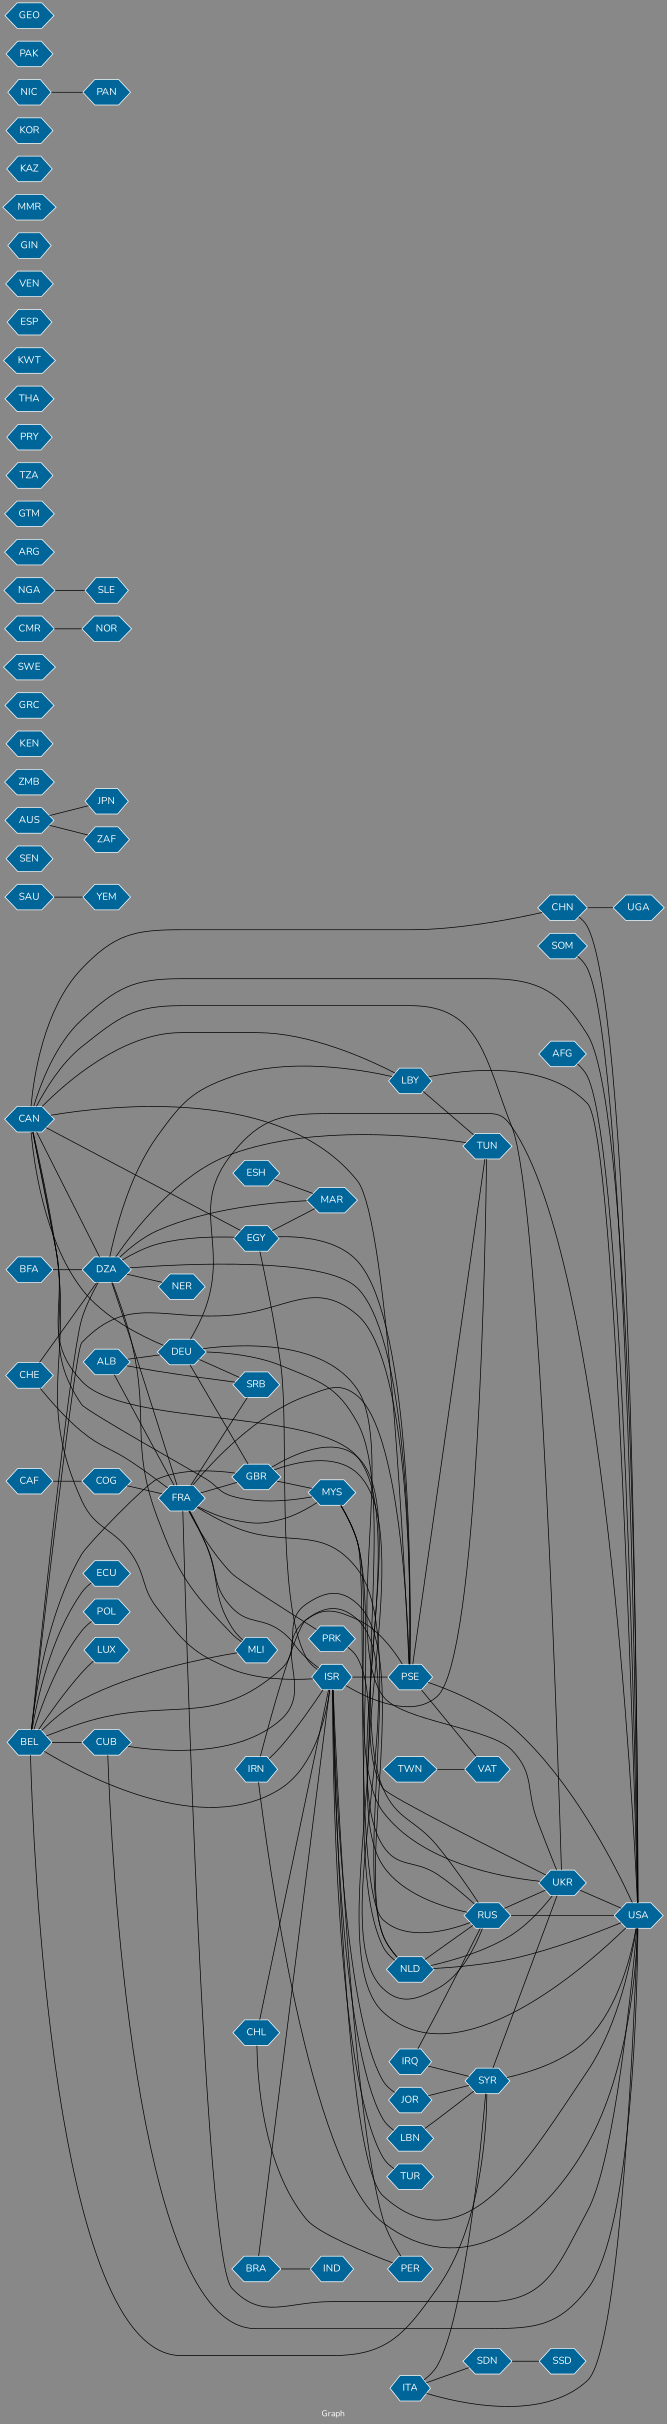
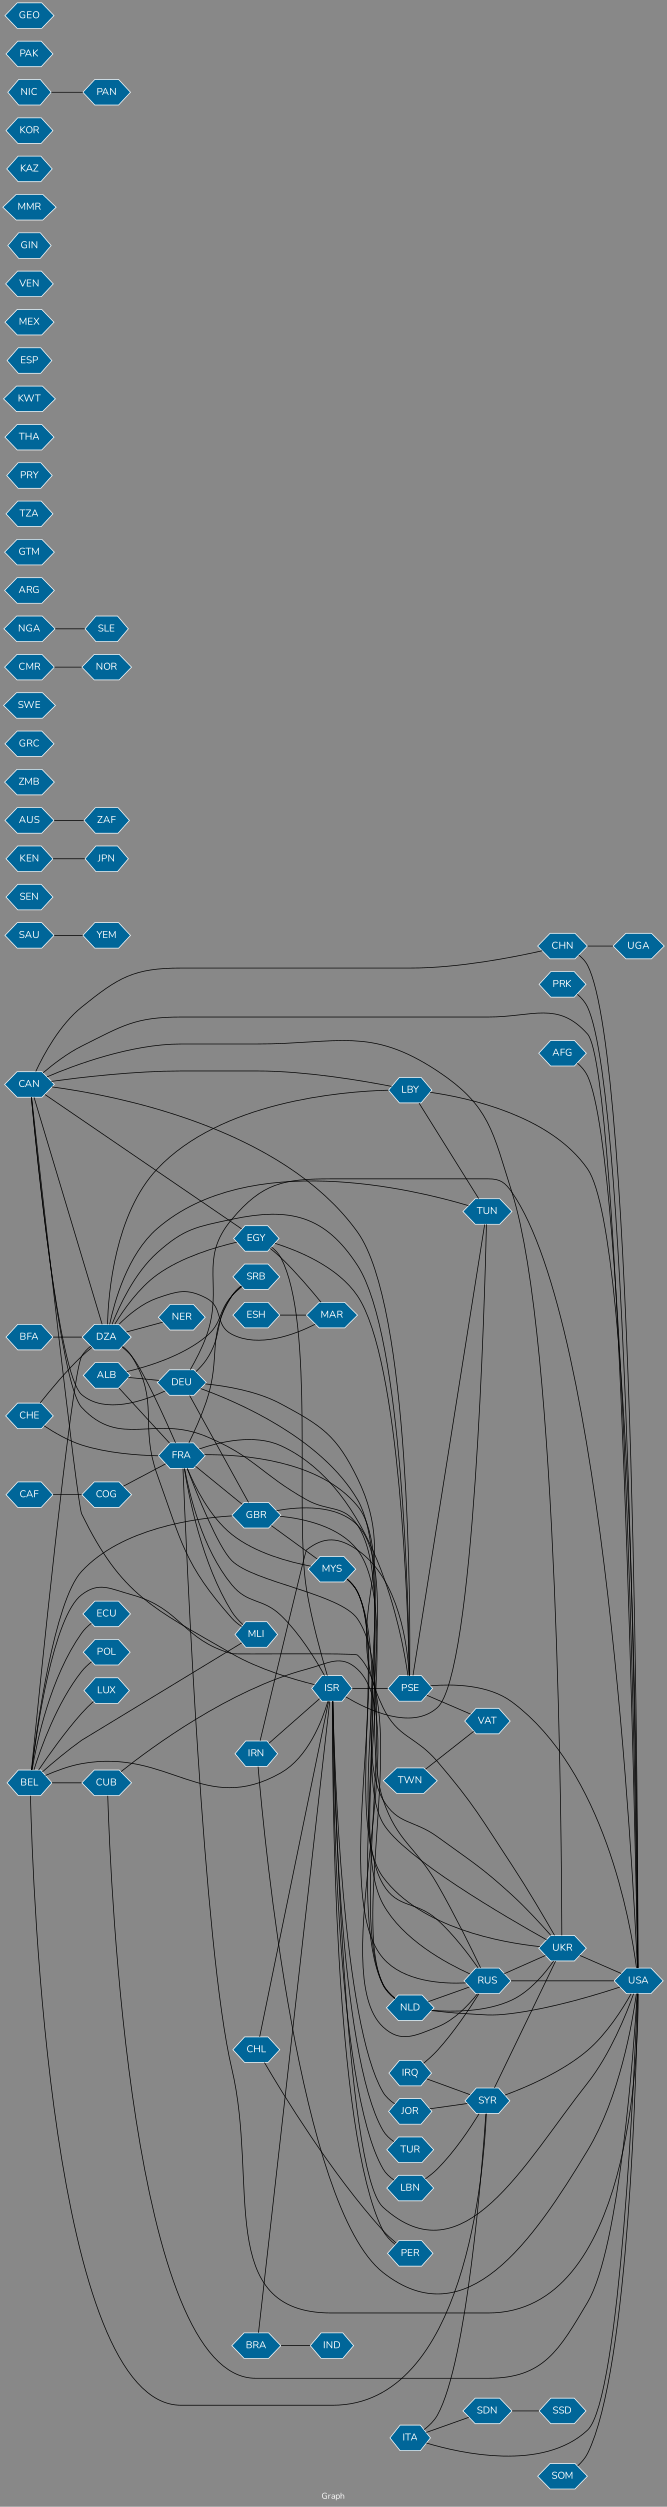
node "MEX": added
edge "JPN" -- "AUS": now "JPN" -- "KEN"
edge "PSE" -- "BEL": removed
edge "CAN" -- "MYS": removed
edge "FRA" -- "PRK": now "FRA" -- "UKR"
